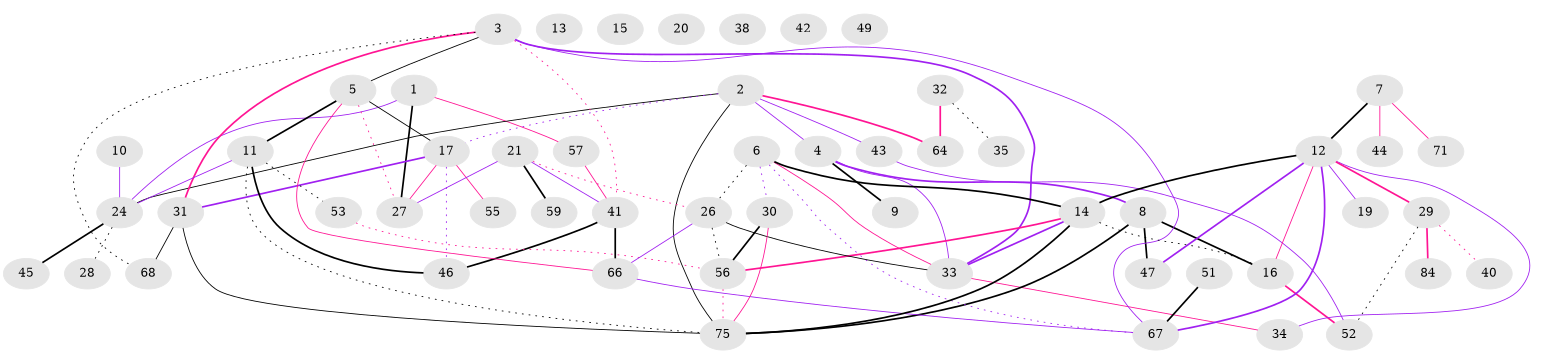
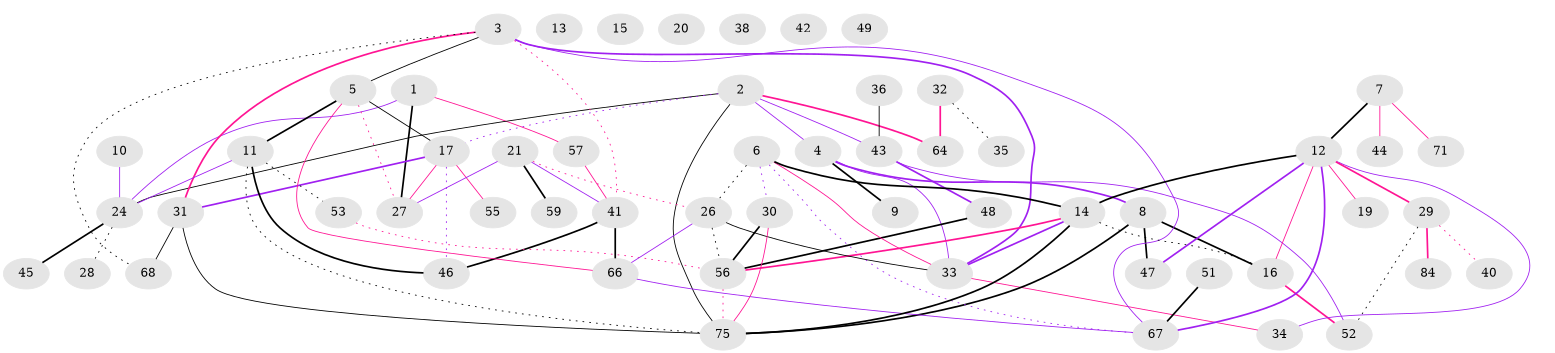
node "36": added
edge "12" -- "19": color purple -> deeppink
node "48": added
